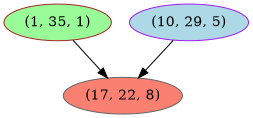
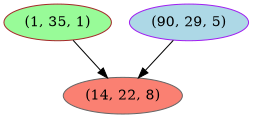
node "(10, 29, 5)": label "(10, 29, 5)" -> "(90, 29, 5)"
node "(17, 22, 8)": label "(17, 22, 8)" -> "(14, 22, 8)"
